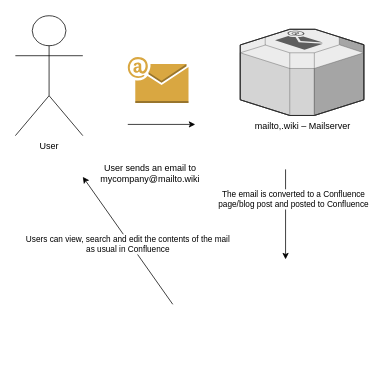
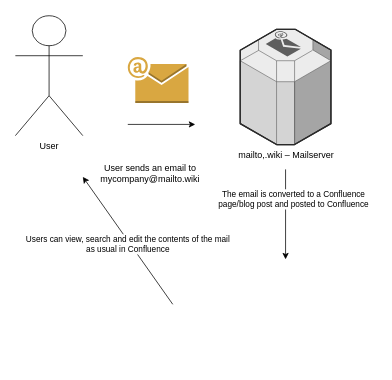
node "mailto,.wiki – Mailserver": size 124x86 -> 91x115
